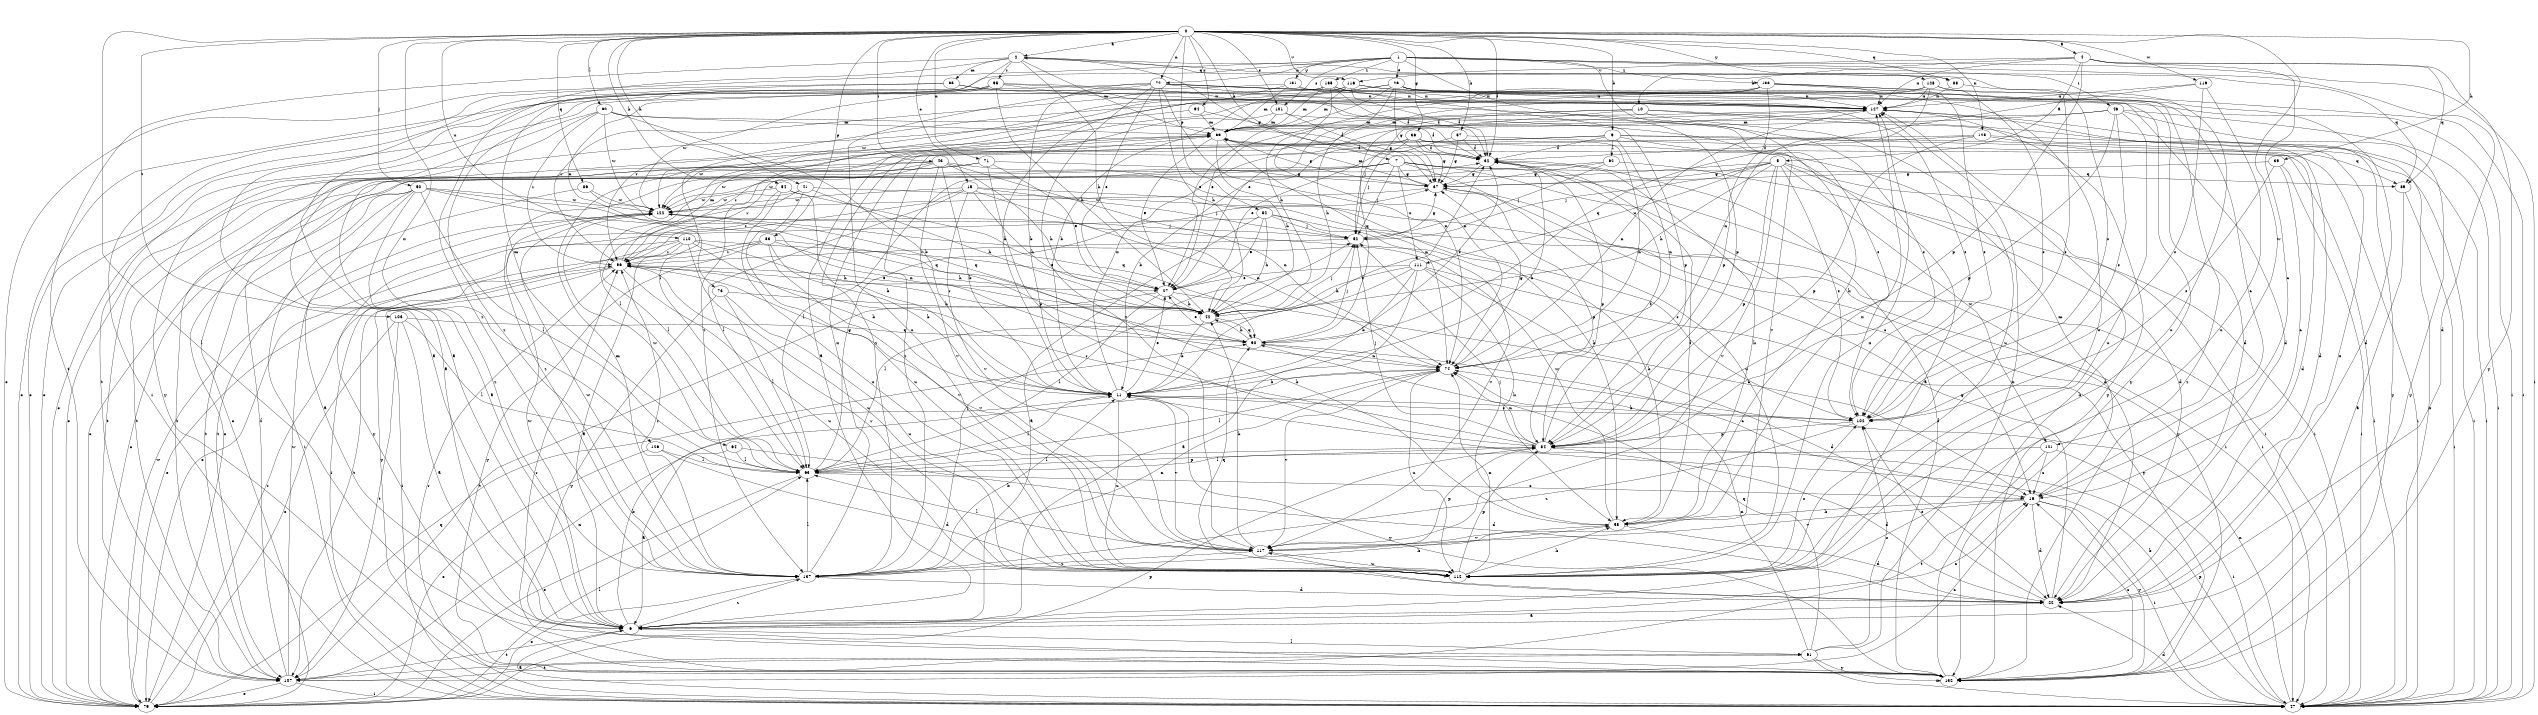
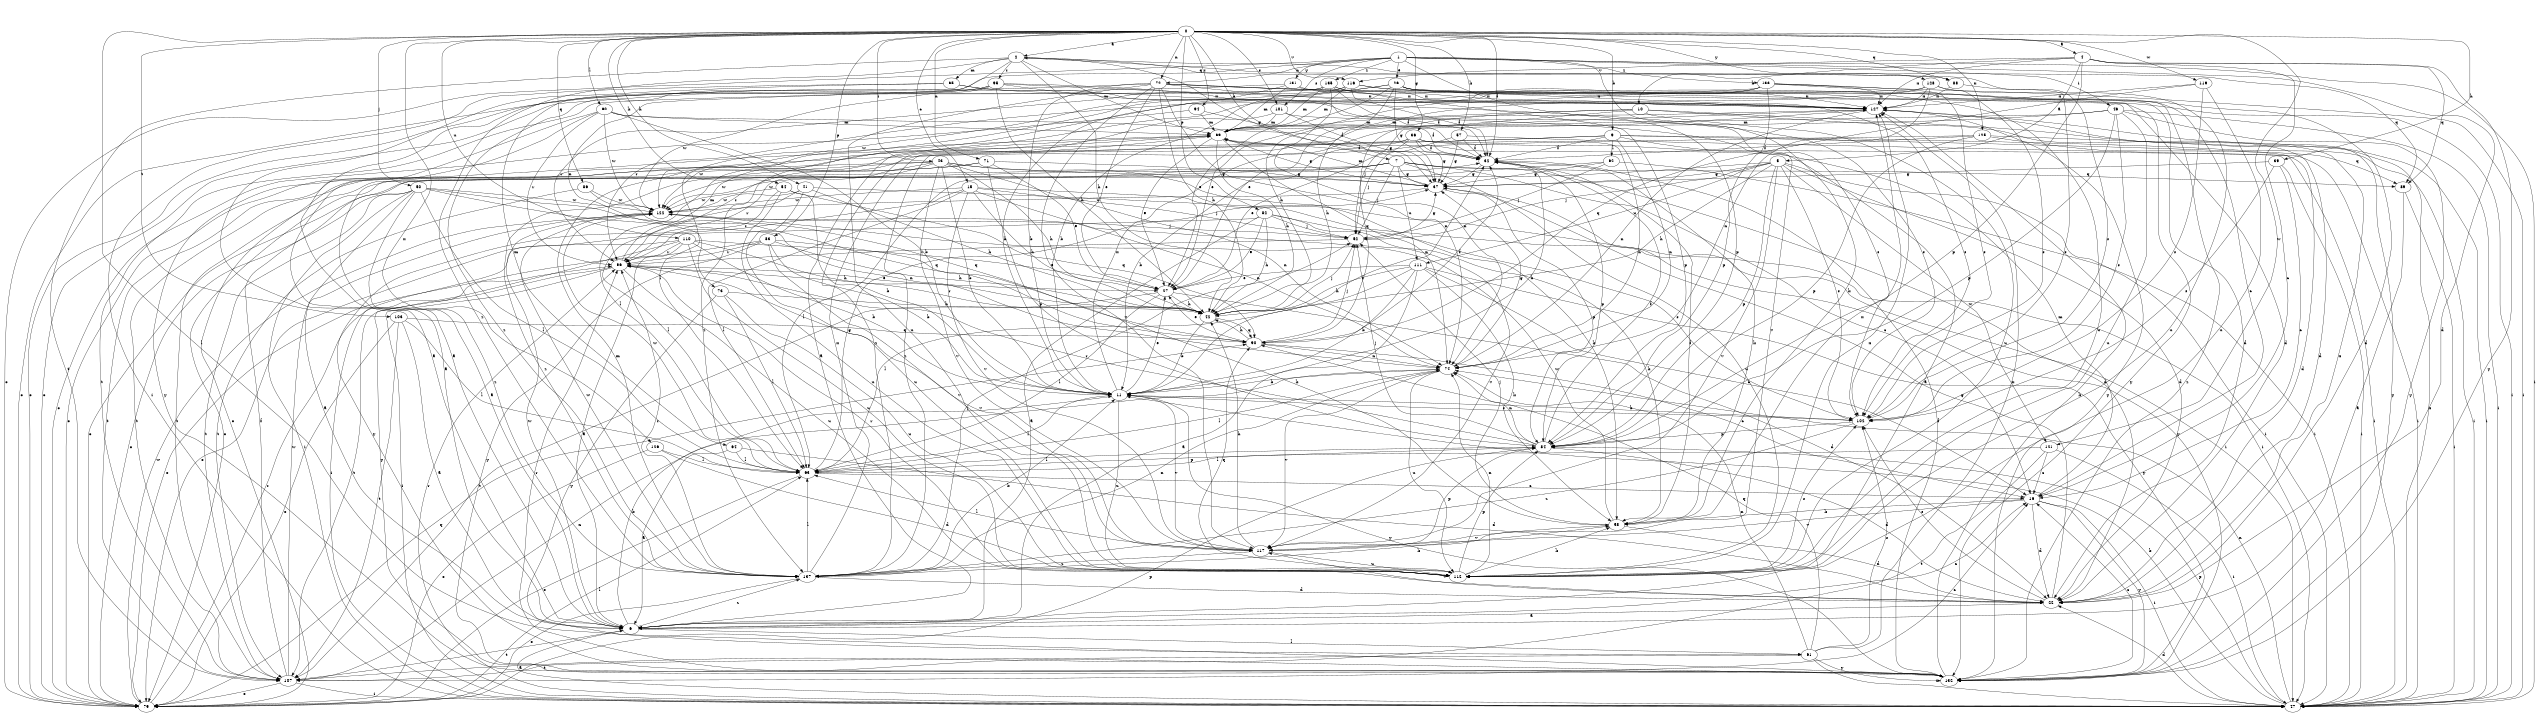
edge "43" -> "37": added, label "g"
edge "37" -> "122": label "w" -> "u"
